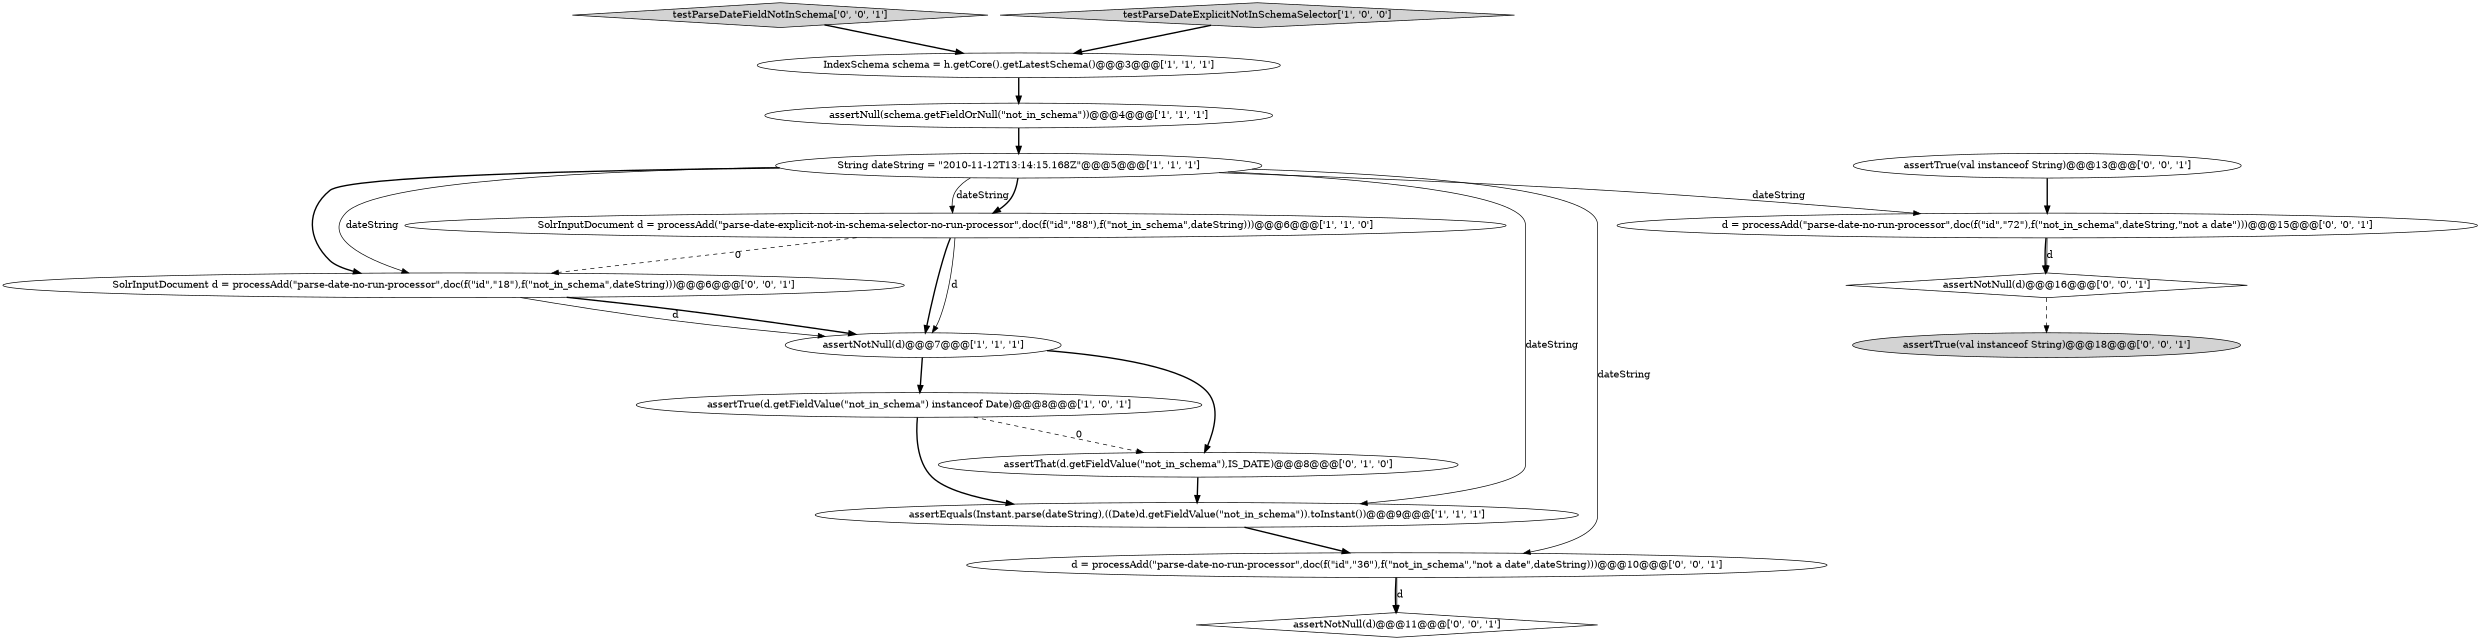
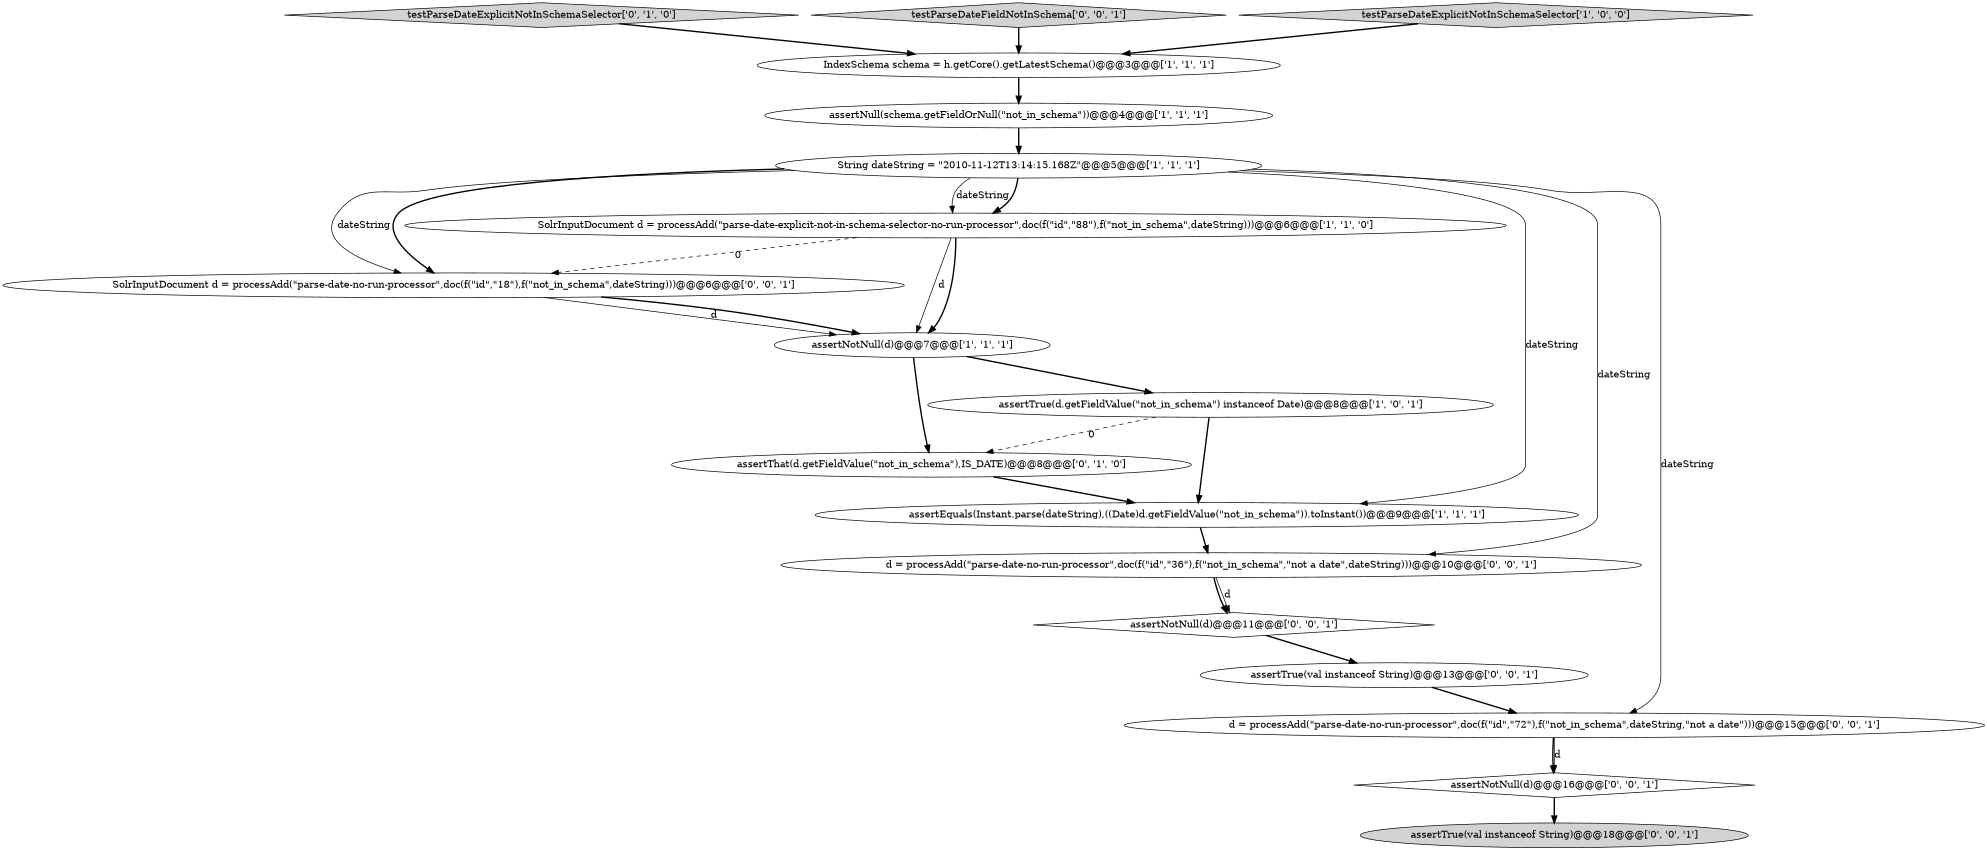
node "testParseDateExplicitNotInSchemaSelector['0', '1', '0']": added
edge "assertNotNull(d)@@@16@@@['0', '0', '1']" -> "assertTrue(val instanceof String)@@@18@@@['0', '0', '1']": style dashed -> bold
edge "assertNotNull(d)@@@11@@@['0', '0', '1']" -> "assertTrue(val instanceof String)@@@13@@@['0', '0', '1']": added
